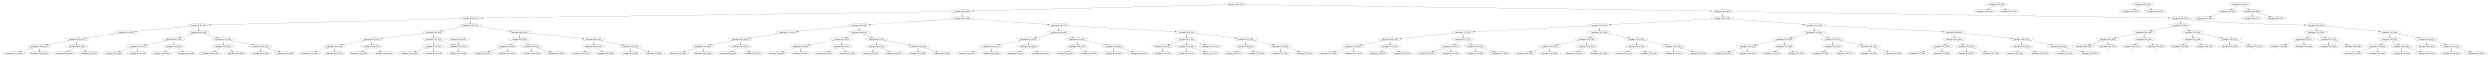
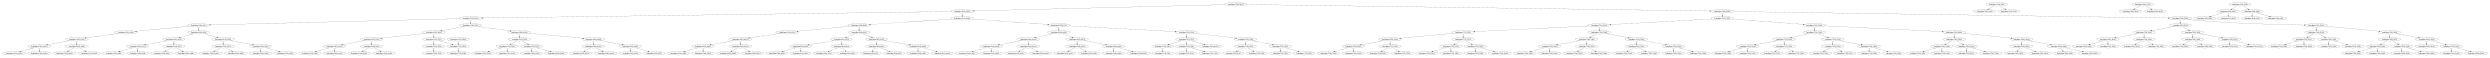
node "Node{data=[4131, 4131]}": added
node "Node{data=[2694, 2694]}": removed
